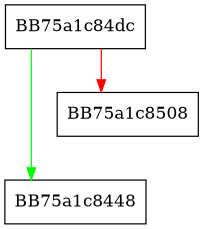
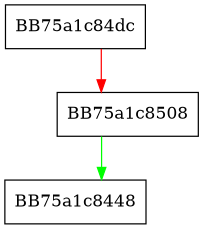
edge "BB75a1c84dc" -> "BB75a1c8448": now "BB75a1c8508" -> "BB75a1c8448"
